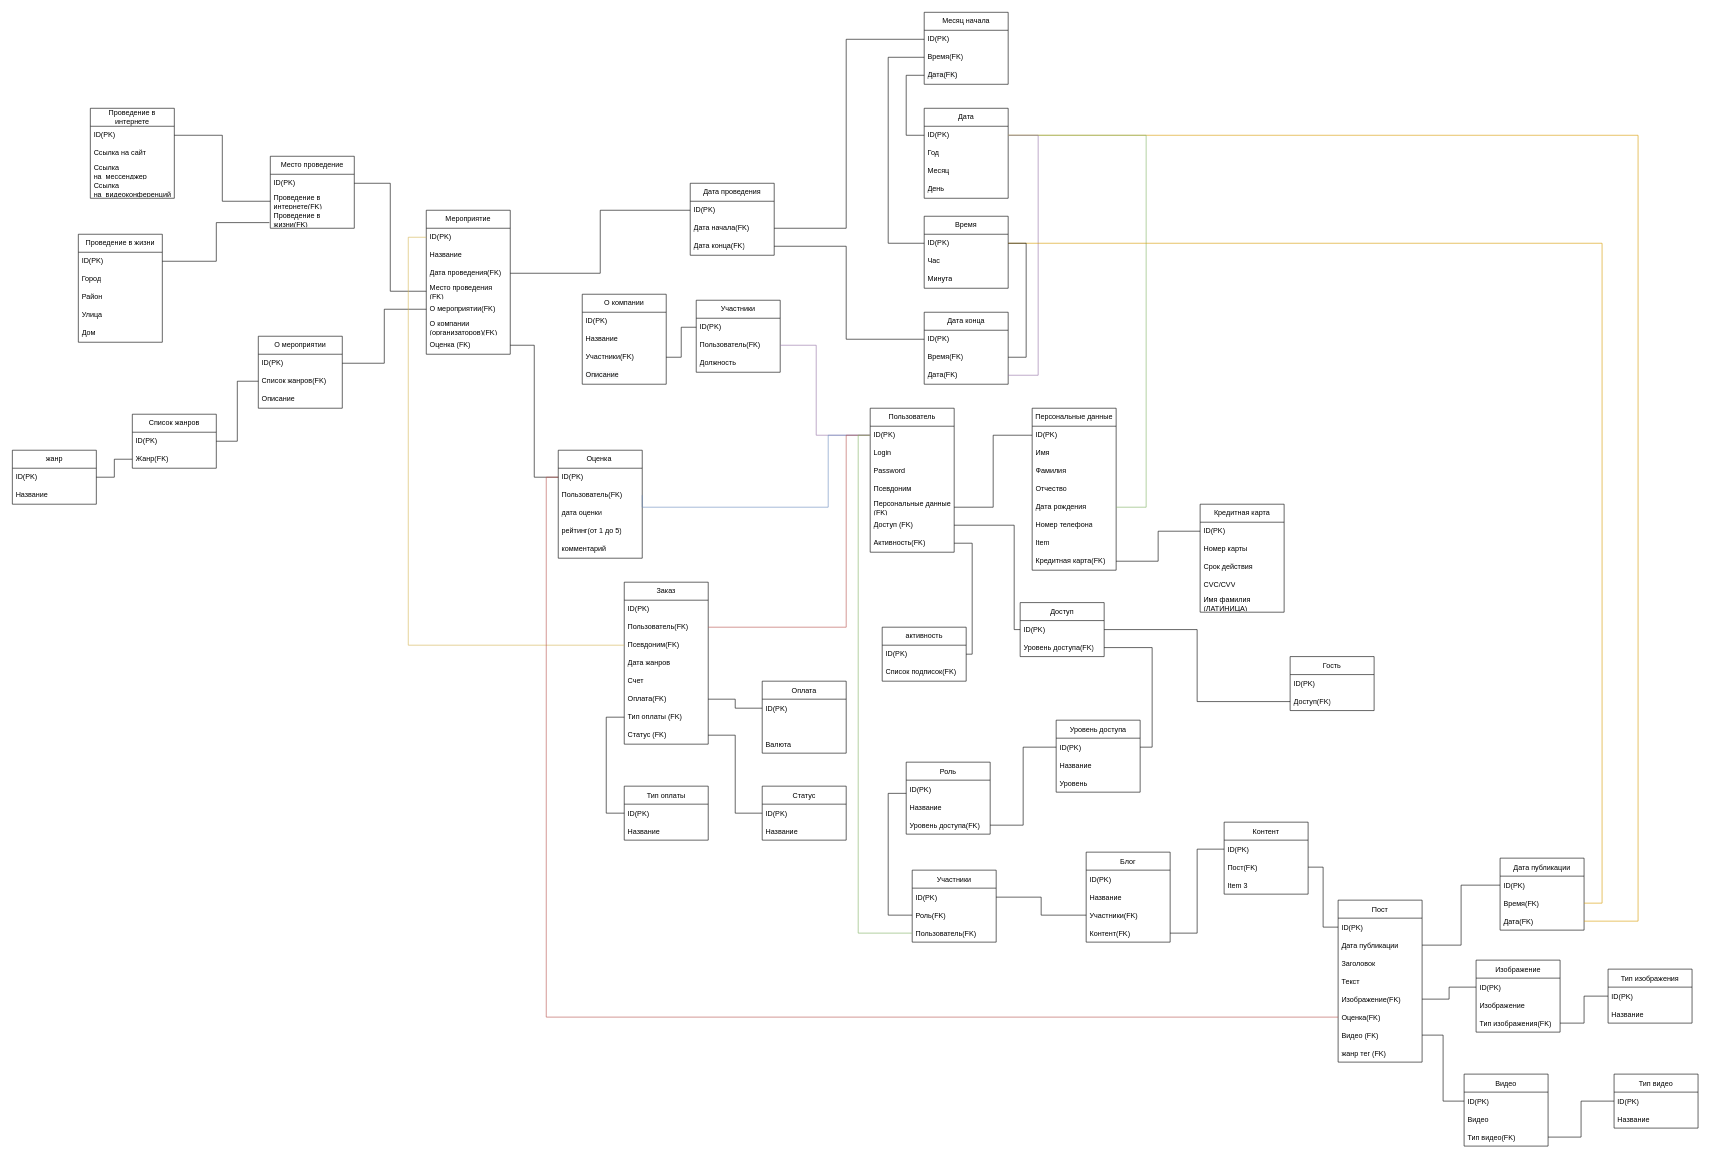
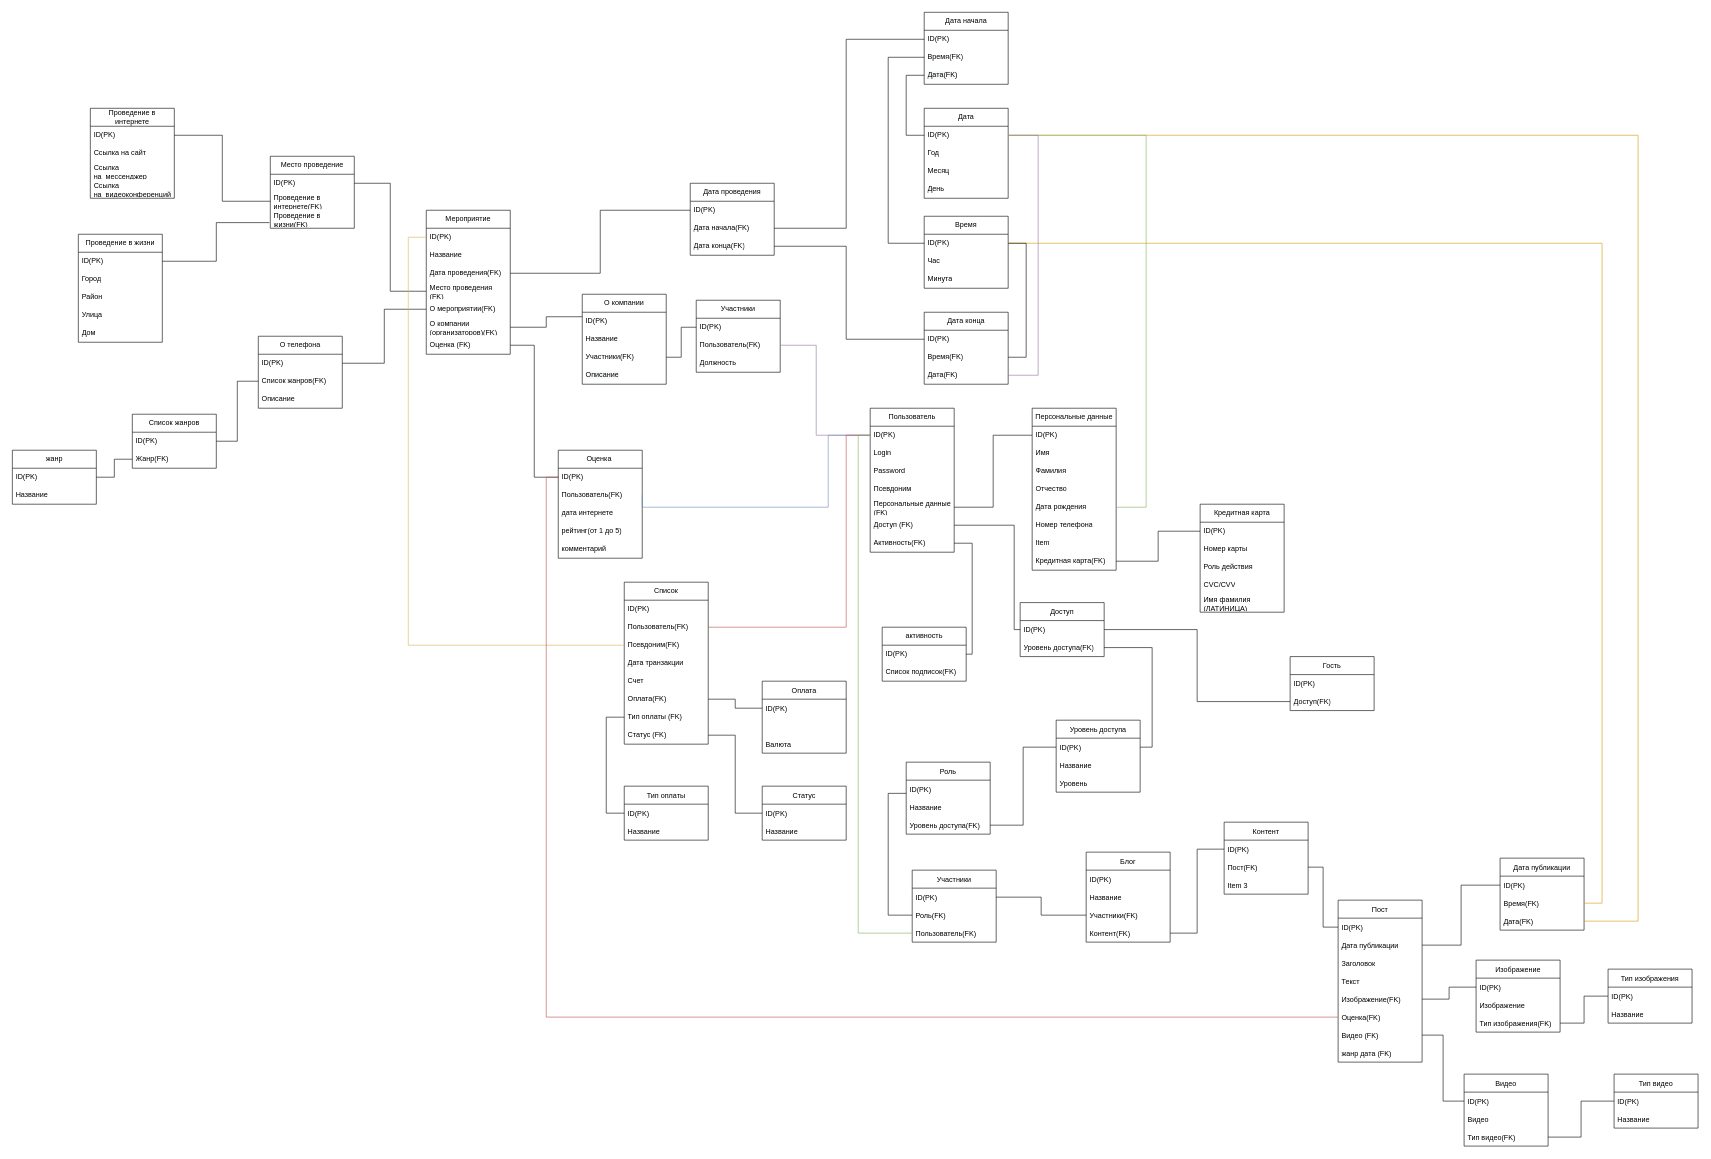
node "Месяц начала": label "Месяц начала" -> "Дата начала"
edge "О компании (организаторов)(FK)" -- "О компании": added
node "О мероприятии": label "О мероприятии" -> "О телефона"
node "дата оценки": label "дата оценки" -> "дата интернете"
node "Срок действия": label "Срок действия" -> "Роль действия"
node "Заказ": label "Заказ" -> "Список"
node "Дата жанров": label "Дата жанров" -> "Дата транзакции"
node "жанр тег (FK)": label "жанр тег (FK)" -> "жанр дата (FK)"
